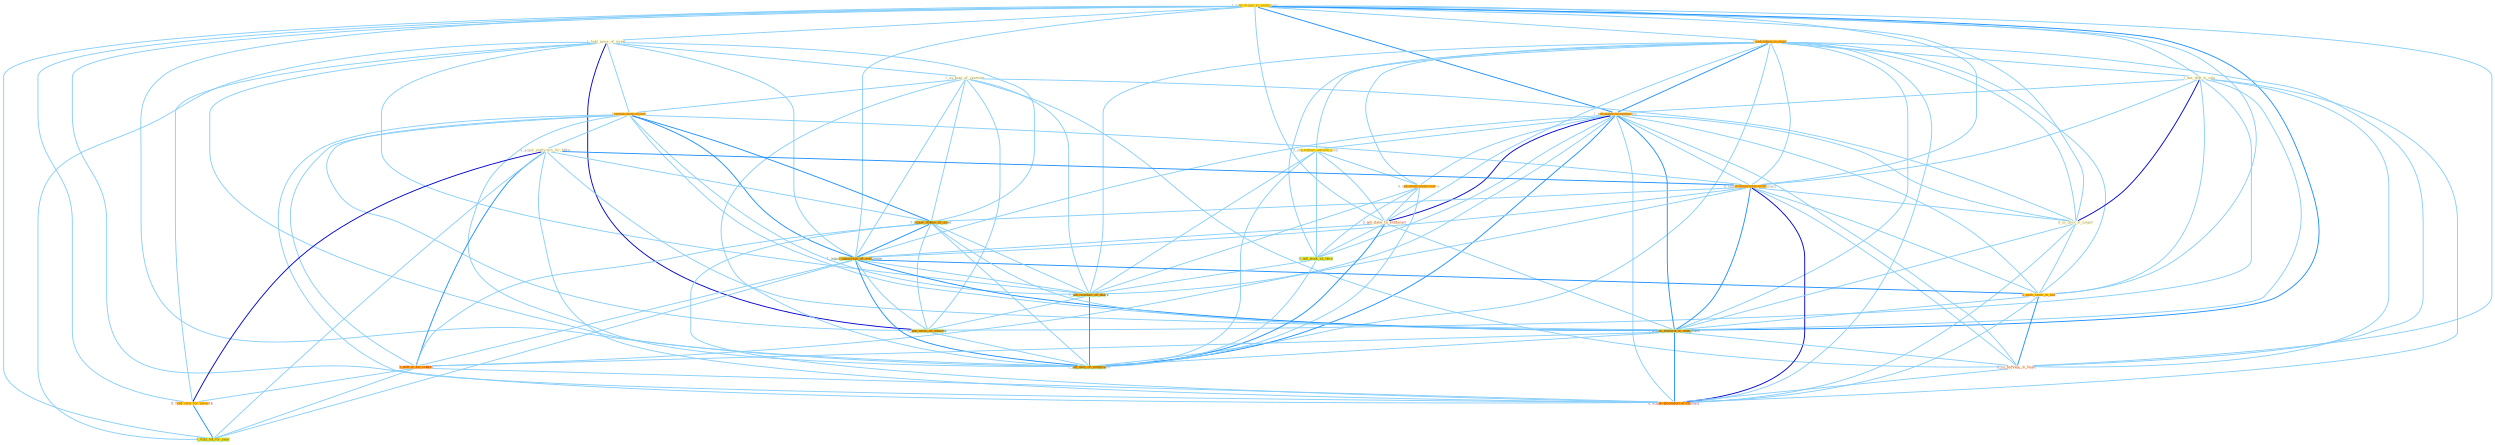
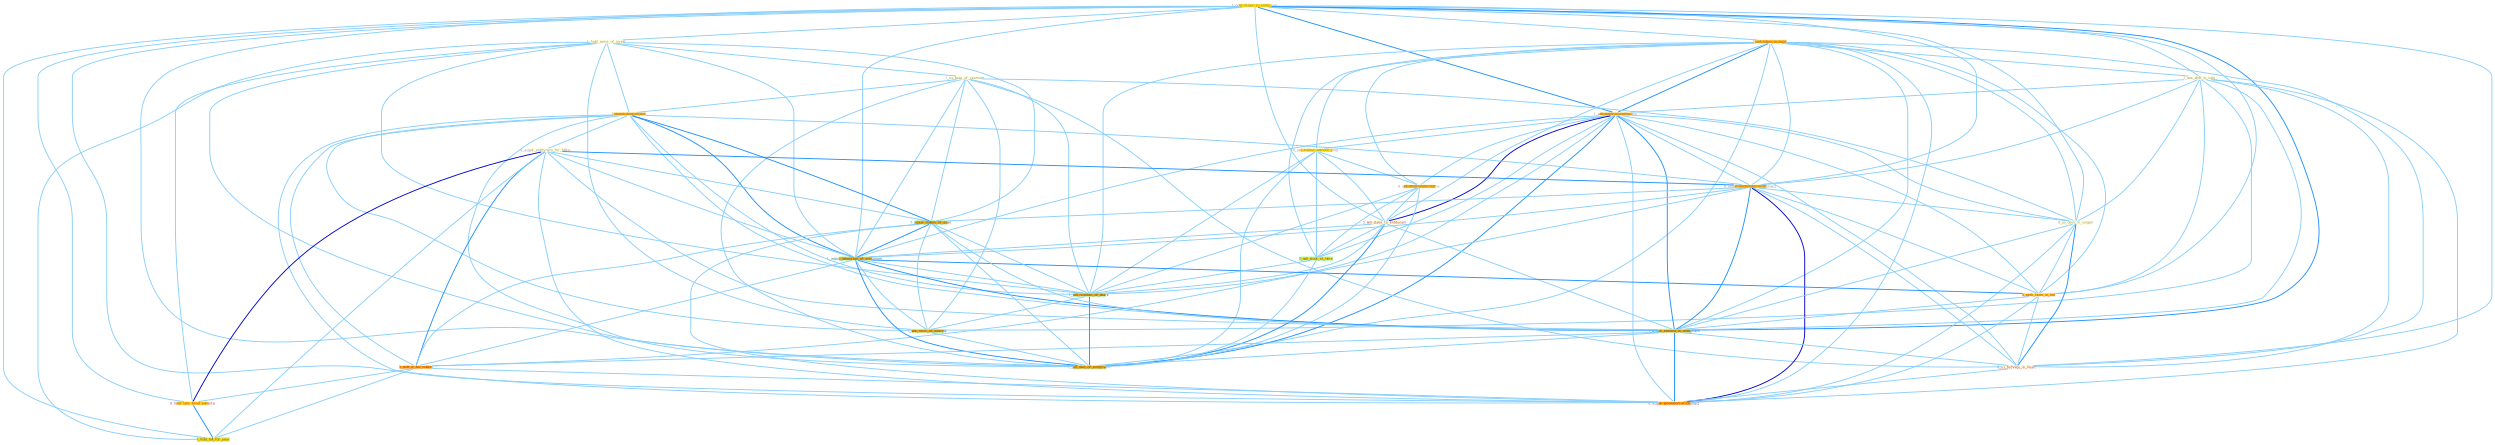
edge "1_see_shift_in_valu" -- "0_us_devic_in_surgeri": color #0000cd -> #87cefa
edge "1_hold_some_of_invest" -- "1_see_reviv_of_interest": color #0000cd -> #87cefa
edge "0_sell_stake_to_entitynam" -- "1_sell_number_of_share": added
edge "0_us_devic_in_surgeri" -- "0_us_techniqu_in_heart": added
edge "0_seek_term_in_bid" -- "0_us_techniqu_in_heart": color #1e90ff -> #87cefa
edge "1_acquir_laboratori_of_entitynam" -- "1_hold_bill_for_year": now "1_acquir_laboratori_of_entitynam" -- "0_acquir_entitynam_for_billion"
node "0_hold_rate_for_advertis": label "0_hold_rate_for_advertis" -> "0_hold_rate_bond_advertis"
